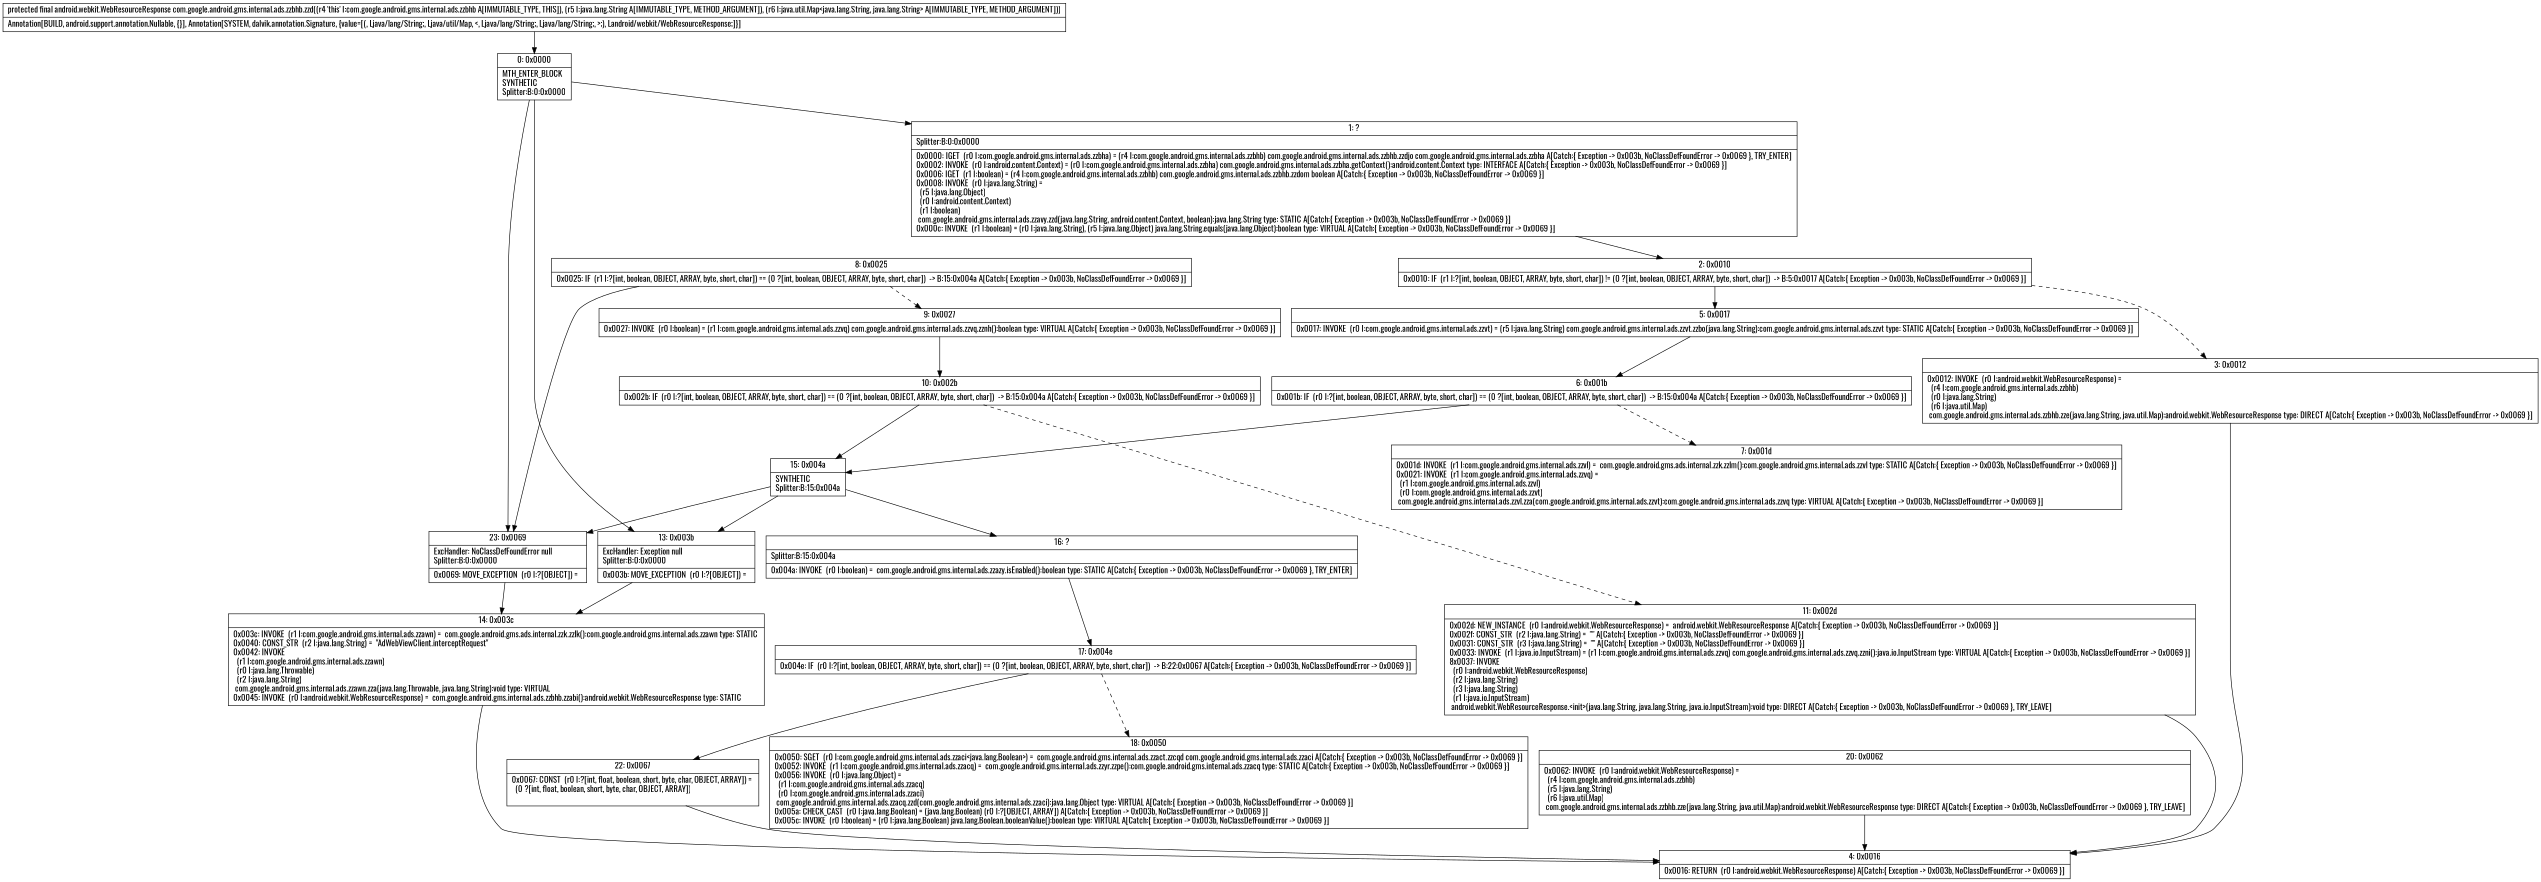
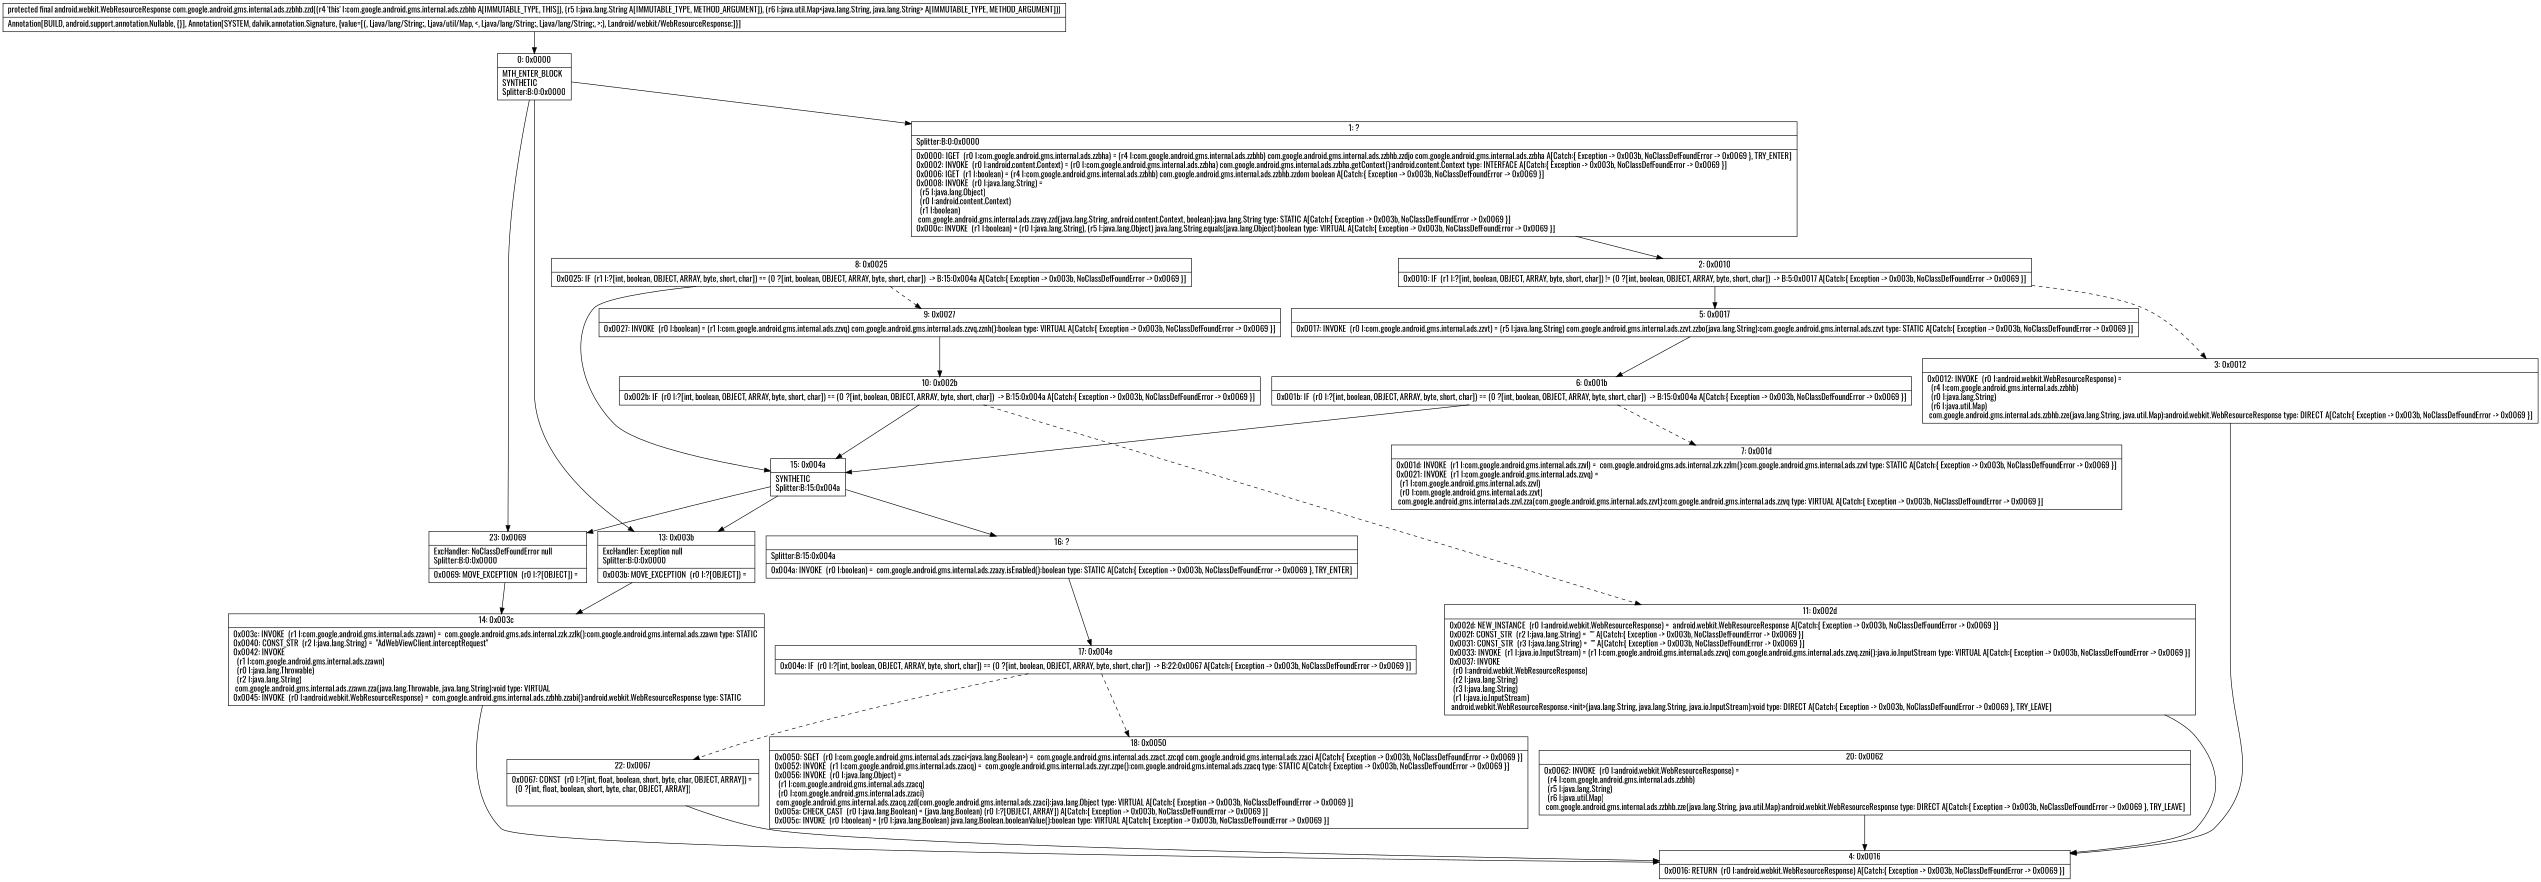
edge "8: 0x0025" -> "23: 0x0069": now "8: 0x0025" -> "15: 0x004a"
node "11: 0x002d": text "8x0037: INVOKE" -> "0x0037: INVOKE"
edge "17: 0x004e" -> "22: 0x0067": style solid -> dashed
